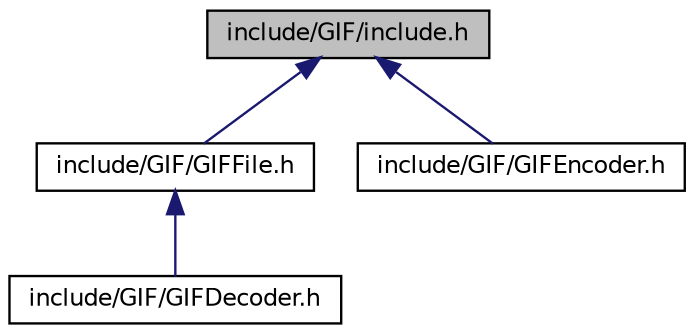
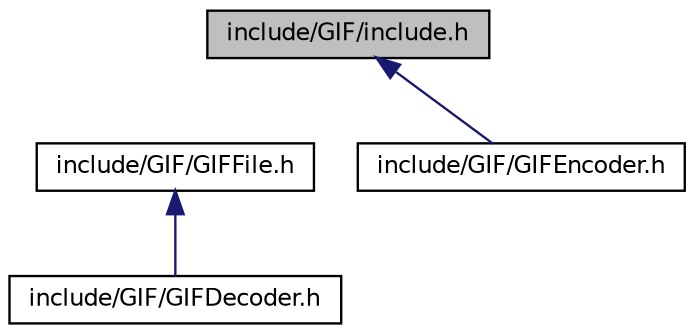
edge "include/GIF/GIFFile.h" -> "include/GIF/include.h": removed
